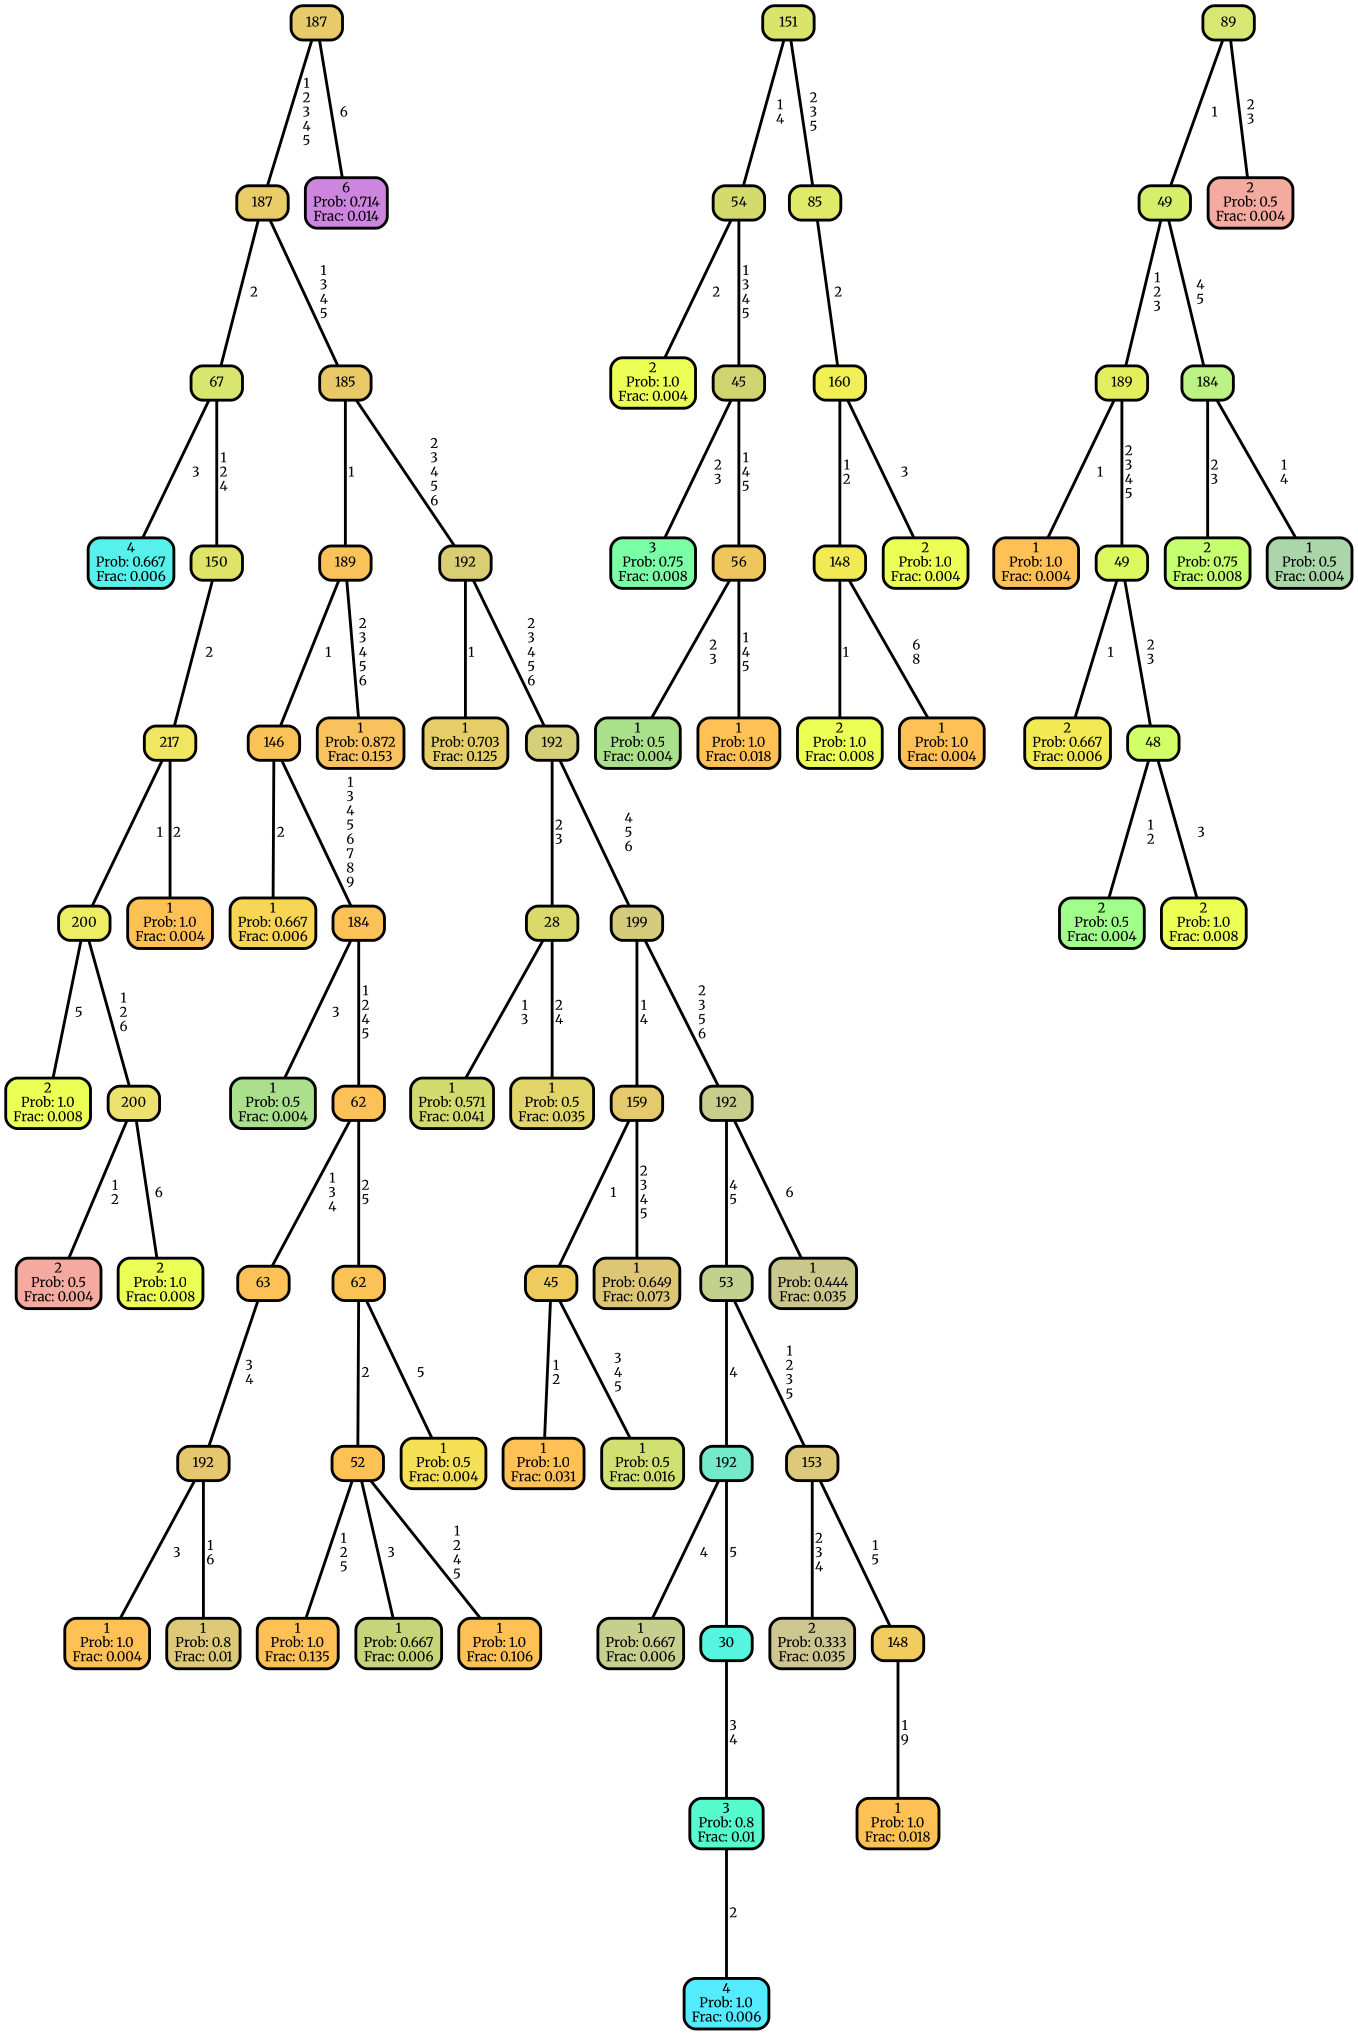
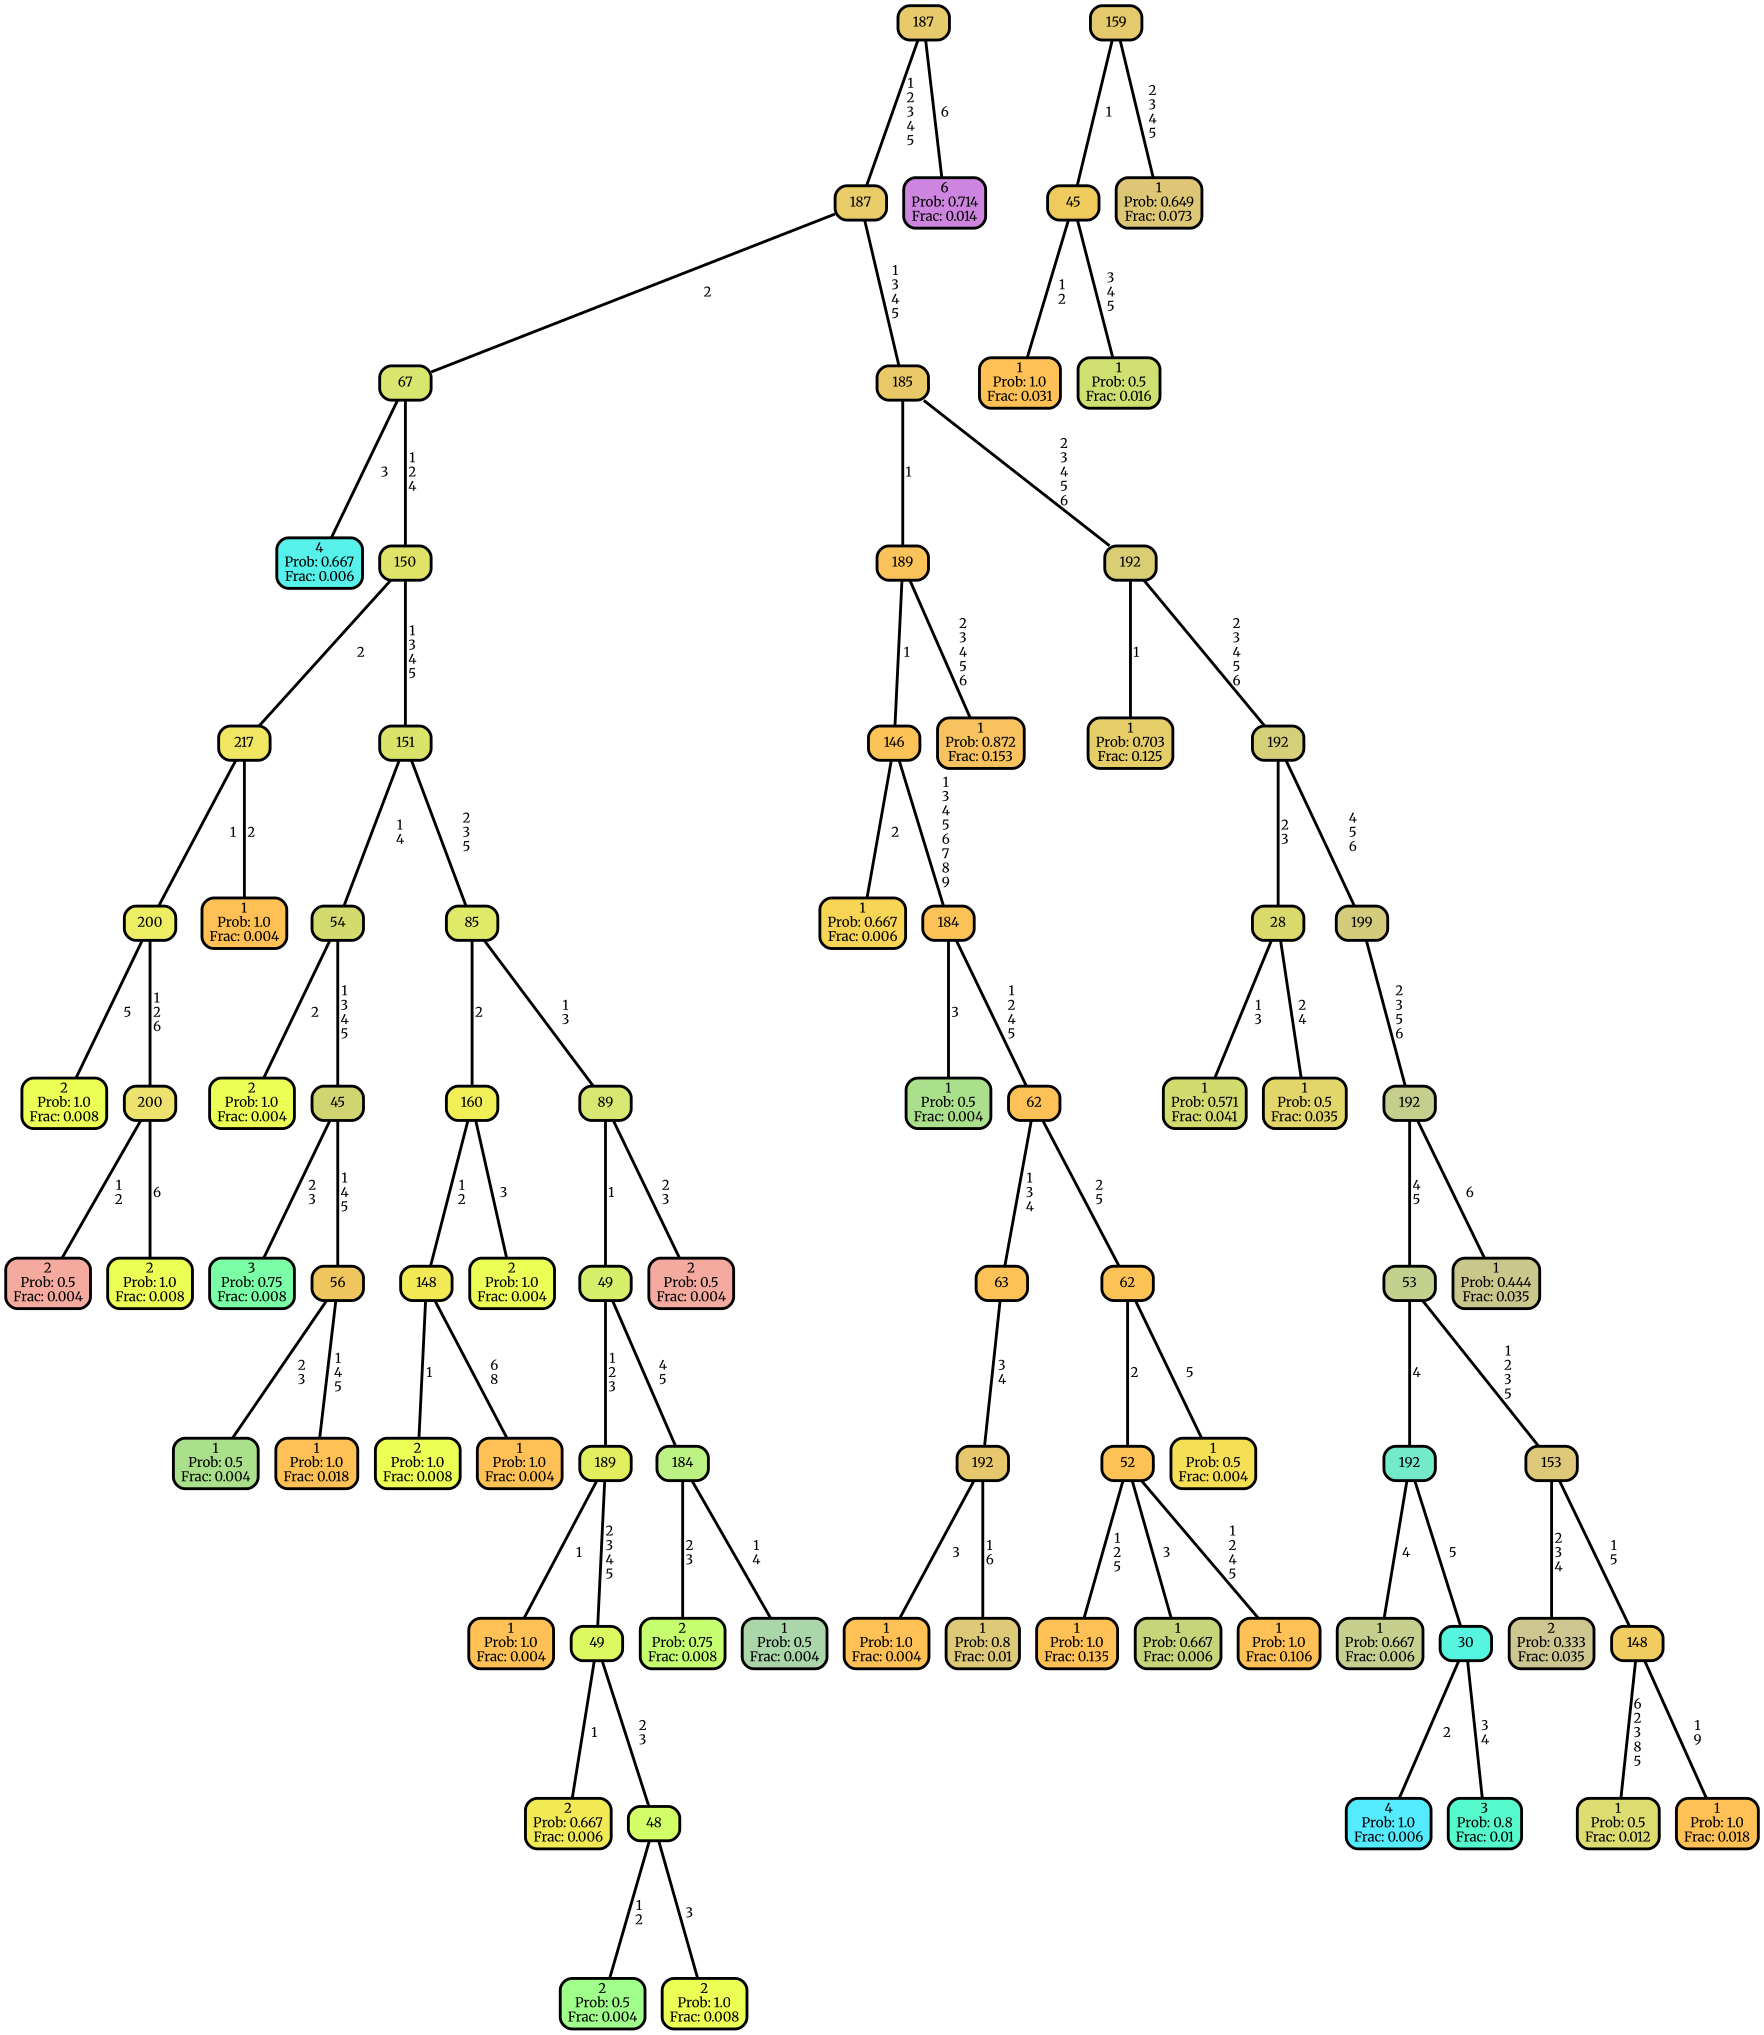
edge "150" -- "151": added, label "1 3 4 5"
edge "85" -- "89": added, label "1 3"
edge "199" -- "159": removed, label "1 4"
node "1 Prob: 0.5 Frac: 0.012": added
edge "3 Prob: 0.8 Frac: 0.01" -- "4 Prob: 1.0 Frac: 0.006": now "30" -- "4 Prob: 1.0 Frac: 0.006"
